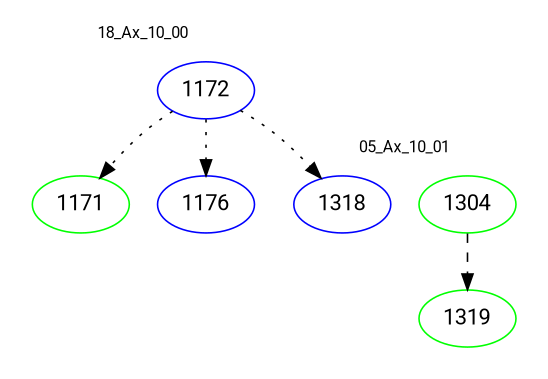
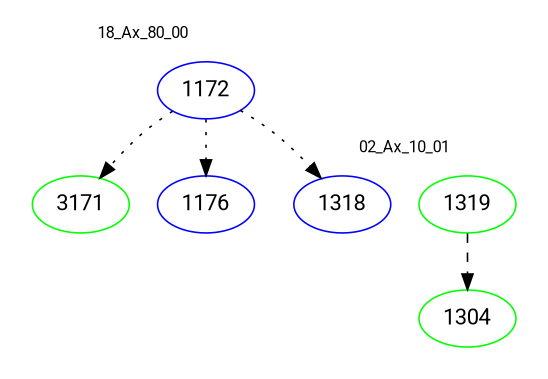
cluster "18_Ax_10_00": label "18_Ax_10_00" -> "18_Ax_80_00"
cluster "05_Ax_10_01": label "05_Ax_10_01" -> "02_Ax_10_01"
node "1171": label "1171" -> "3171"
edge "1304" -> "1319": reversed
